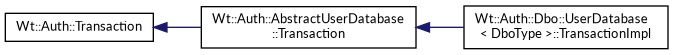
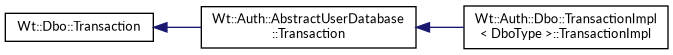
node "Wt::Auth::Transaction": label "Wt::Auth::Transaction" -> "Wt::Dbo::Transaction"
node "Wt::Auth::Dbo::UserDatabase < DboType >::TransactionImpl": label "Wt::Auth::Dbo::UserDatabase < DboType >::TransactionImpl" -> "Wt::Auth::Dbo::TransactionImpl < DboType >::TransactionImpl"
